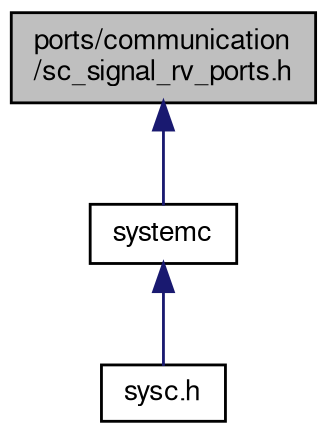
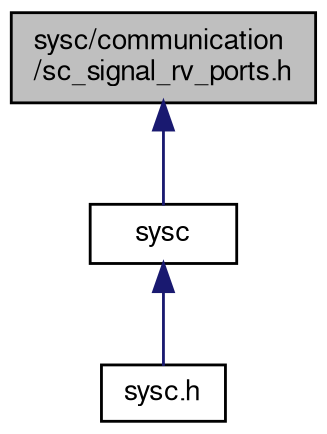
node "ports/communication /sc_signal_rv_ports.h": label "ports/communication /sc_signal_rv_ports.h" -> "sysc/communication /sc_signal_rv_ports.h"
node "systemc": label "systemc" -> "sysc"
